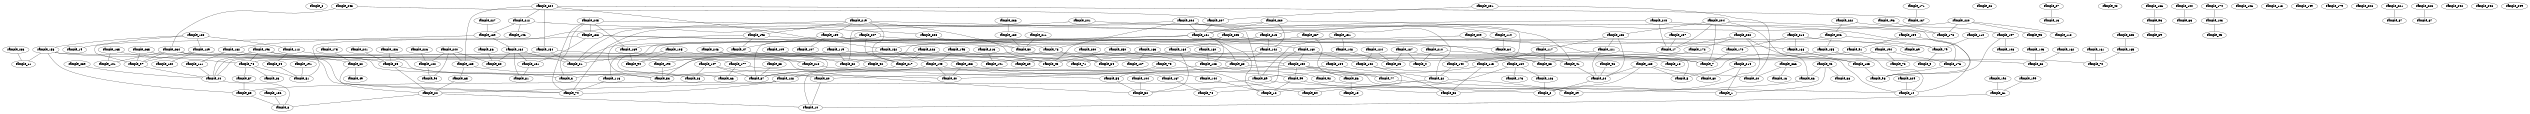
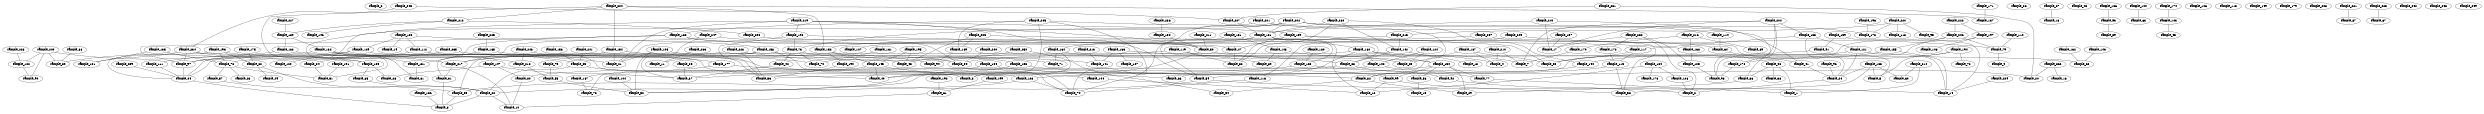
node "sample_109": removed
node "sample_31": added
